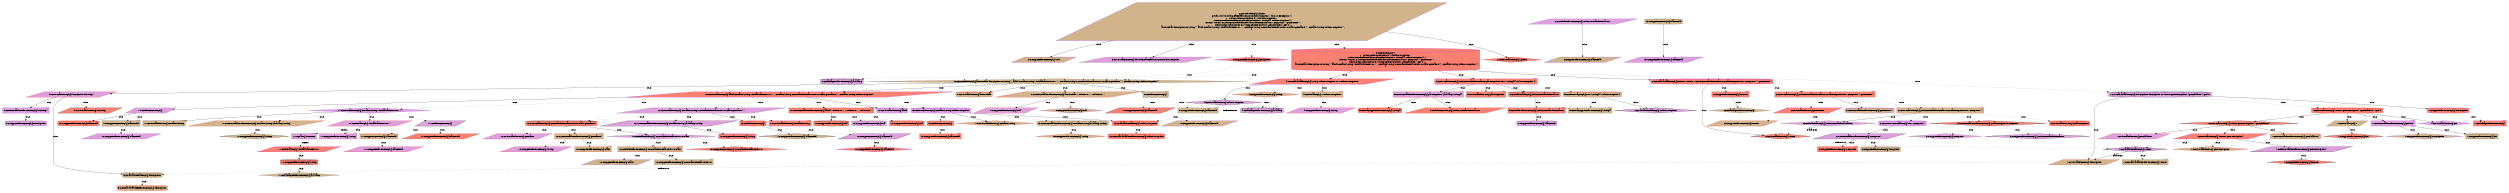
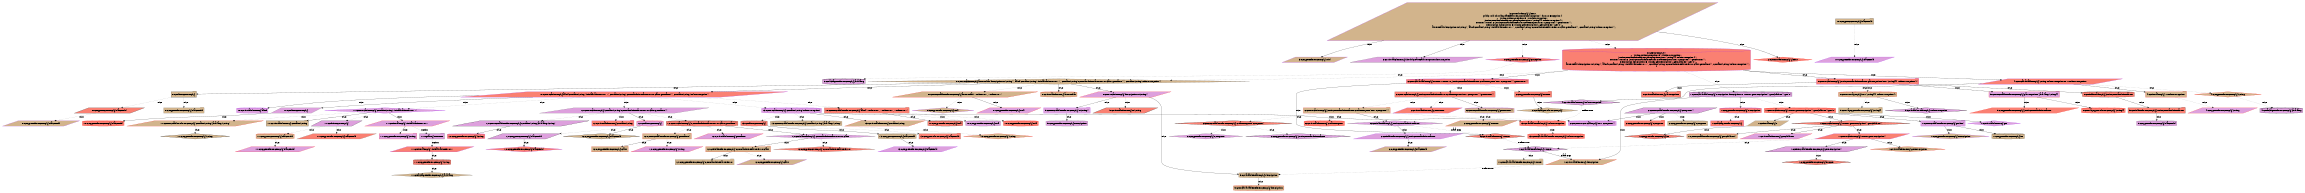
edge "4:CtVirtualElement@unknownOption" -> "13:CtVariableReadImpl@unknownOption": label "Define-Action" -> "Define-Use"
node "5:CtThisAccessImpl@jUnitCommandLineParser": label "5:CtThisAccessImpl@jUnitCommandLineParser" -> "5:CtTypeReferenceImpl@jUnitCommandLineParser"
edge "10:CtThisAccessImpl@" -> "10:CtTypeAccessImpl@PlaceHold": removed, label "AST"
node "12:CtThisAccessImpl@": fillcolor salmon -> plum
node "13:CtVirtualElement@containsString": shape diamond -> parallelogram
edge "6:CtFieldReadImpl@jUnitCommandLineParser" -> "6:CtFieldReferenceImpl@jUnitCommandLineParser": added, label "AST"
edge "13:CtThisAccessImpl@" -> "13:CtTypeAccessImpl@PlaceHold": added, label "AST"
edge "6:CtConstructorCallImpl@new Computer()" -> "6:CtExecutableReferenceImpl@Computer()": reversed
